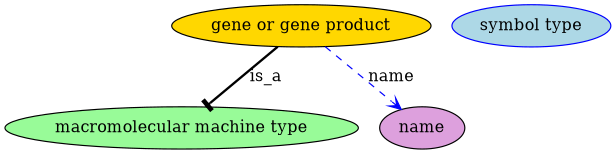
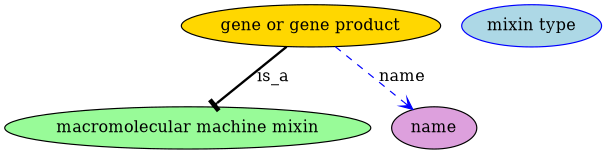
node "symbol type": label "symbol type" -> "mixin type"
node "macromolecular machine type": label "macromolecular machine type" -> "macromolecular machine mixin"
